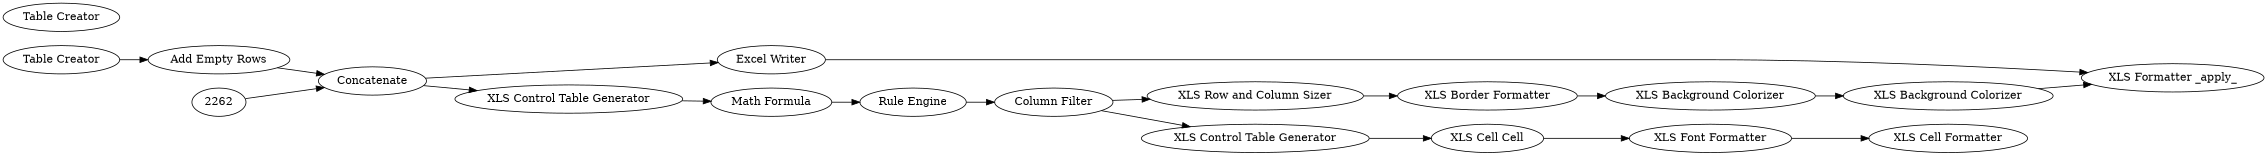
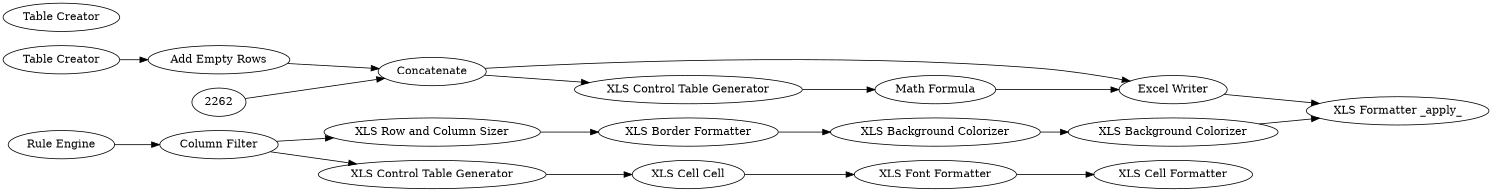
edge "Math Formula" -> "Rule Engine": now "Math Formula" -> "Excel Writer"
